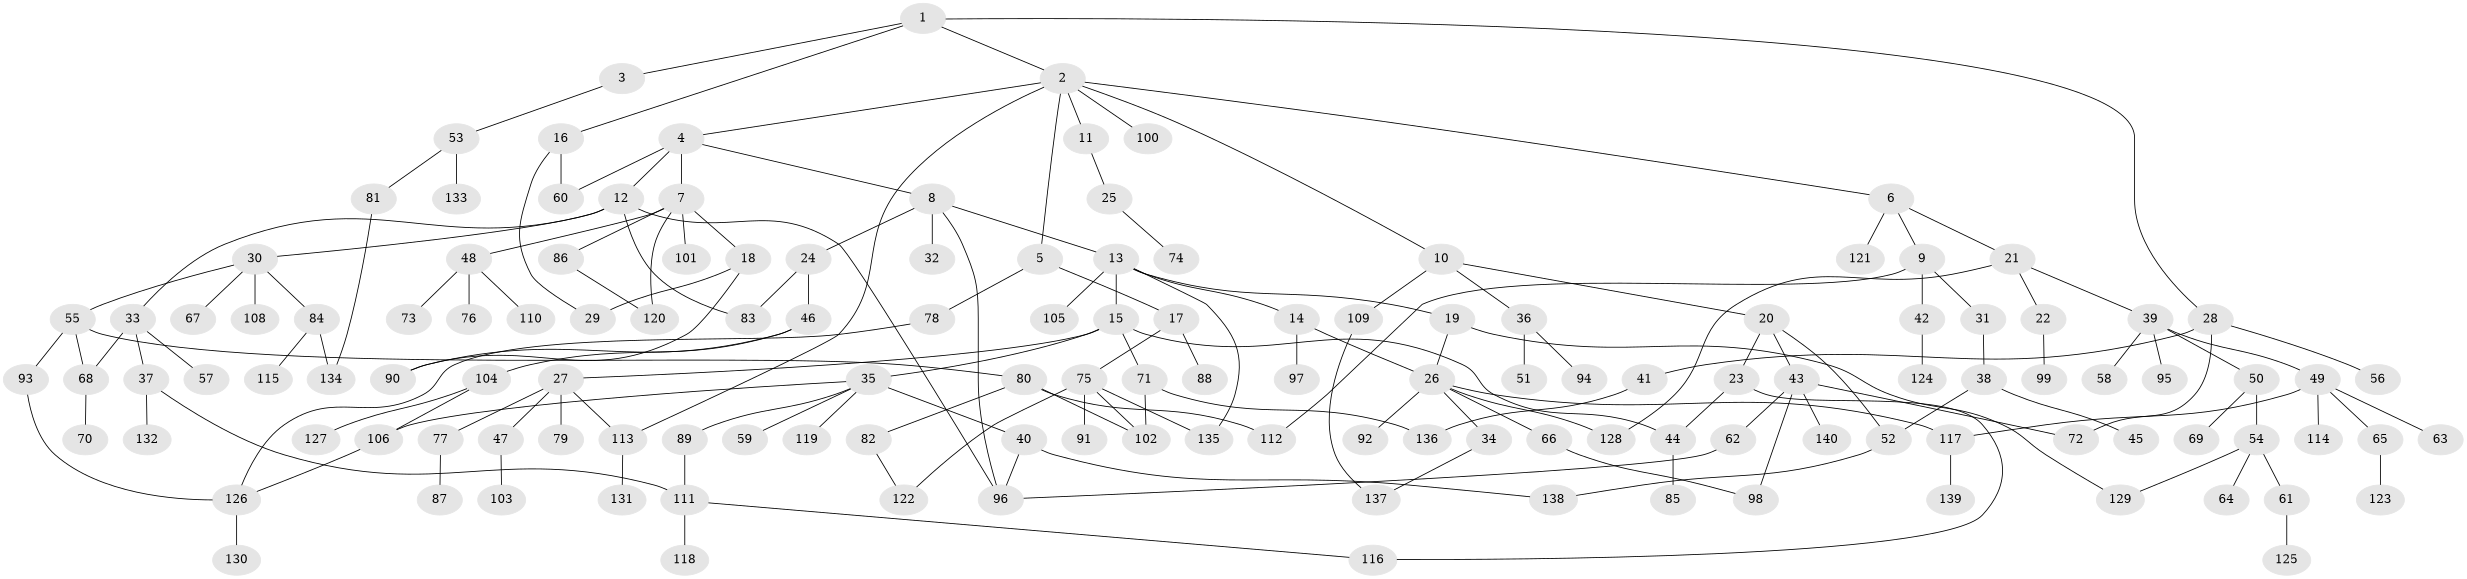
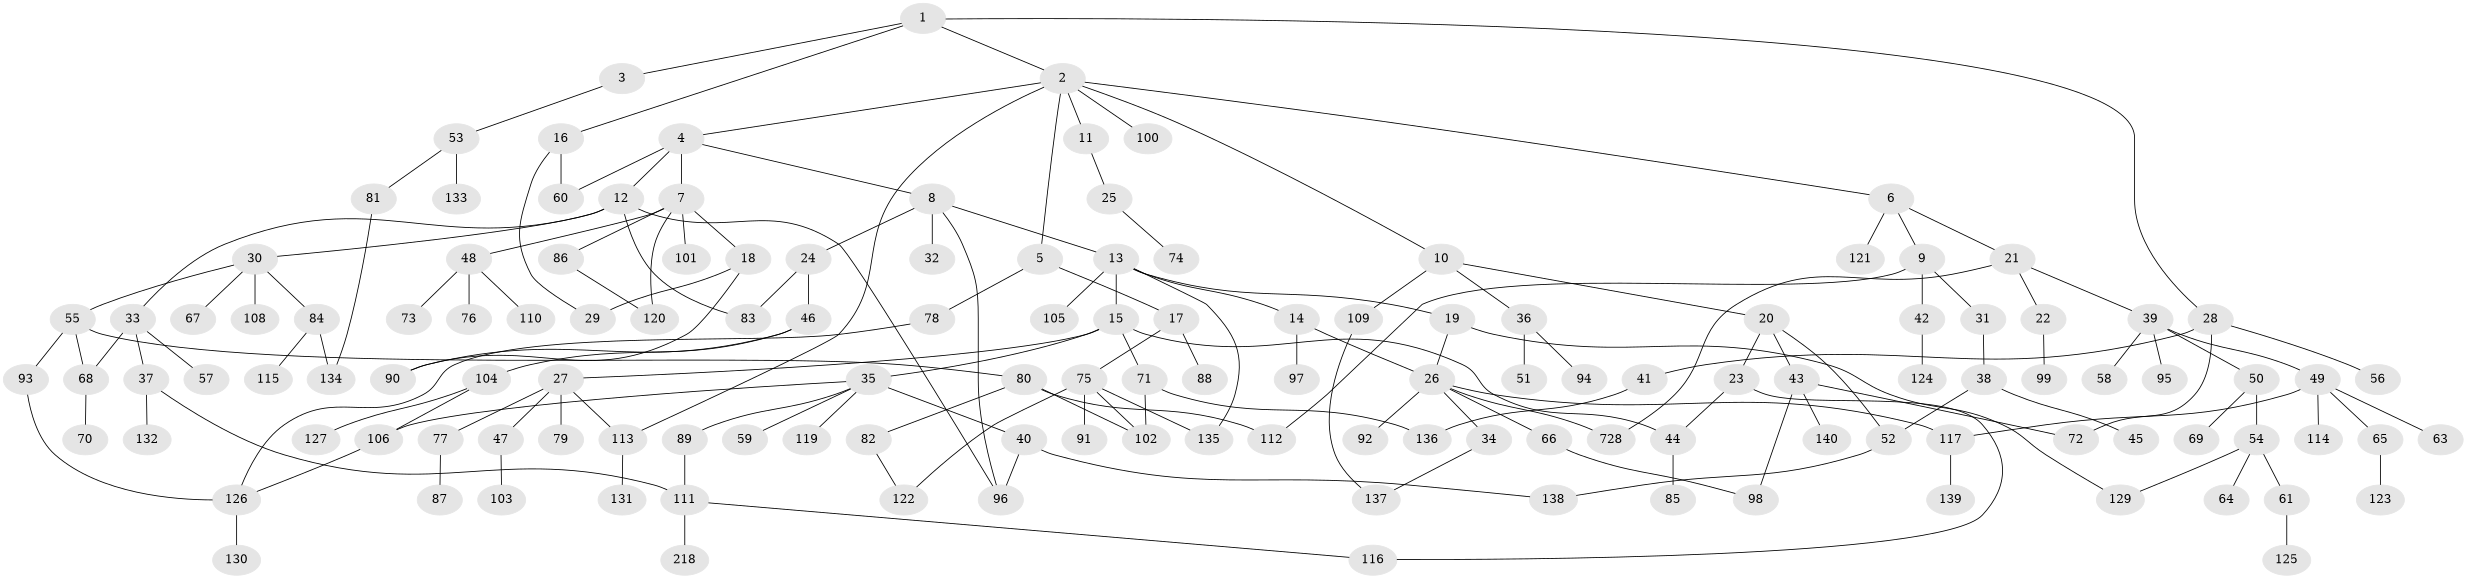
node "128": label "128" -> "728"
node "62": removed
node "118": label "118" -> "218"
